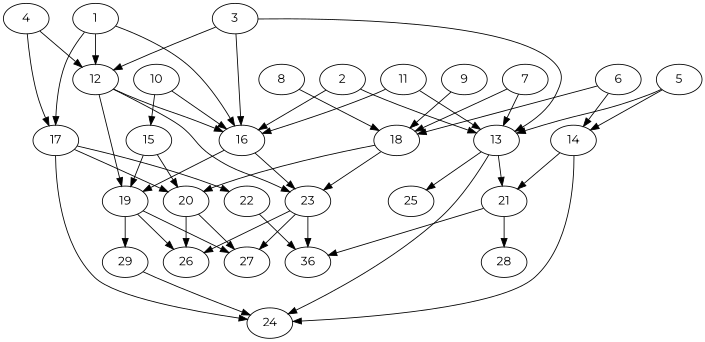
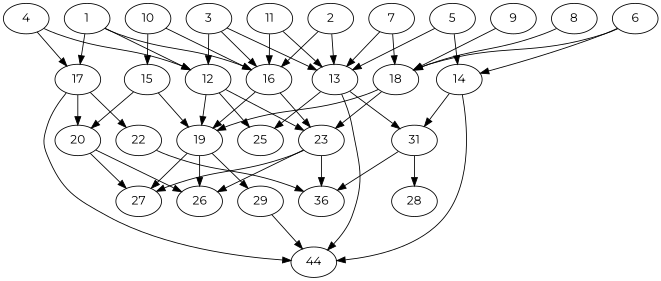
edge "12" -> "16": now "12" -> "25"
edge "18" -> "20": now "18" -> "19"
node "21": label "21" -> "31"
node "24": label "24" -> "44"
